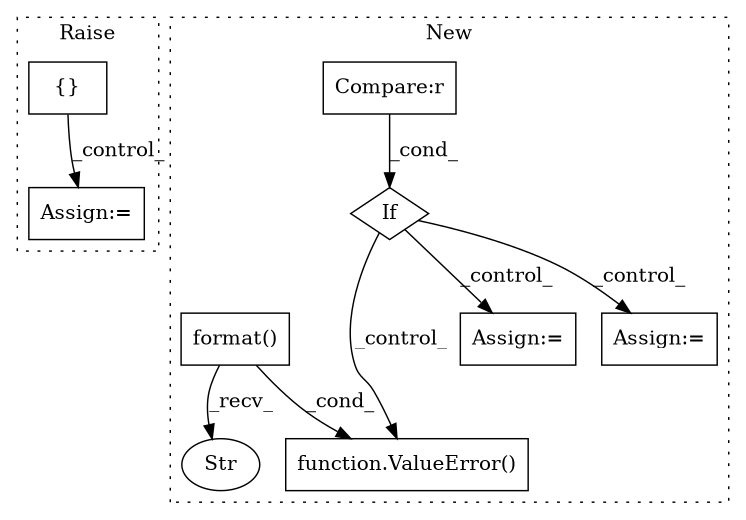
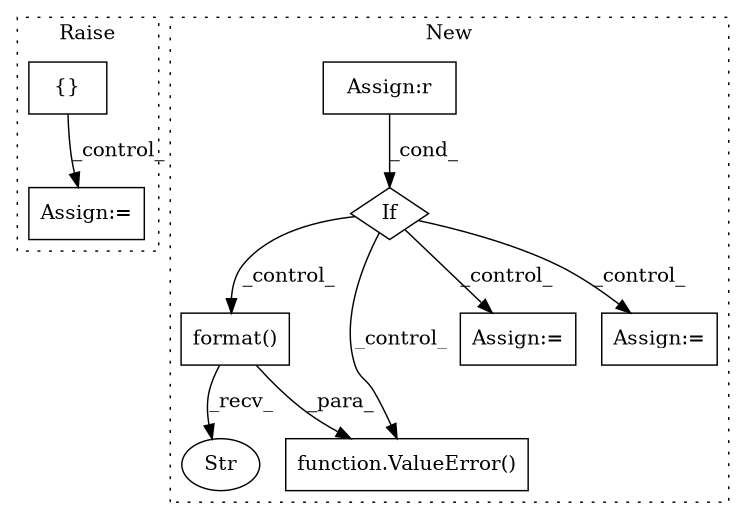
node "Compare:r": label "Compare:r" -> "Assign:r"
edge "If" -> "format()": added, label "_control_"
edge "format()" -> "function.ValueError()": label "_cond_" -> "_para_"
